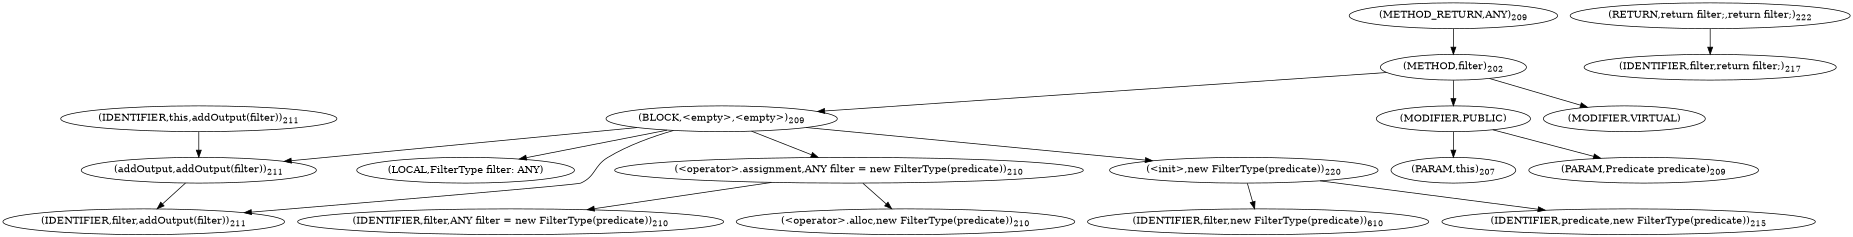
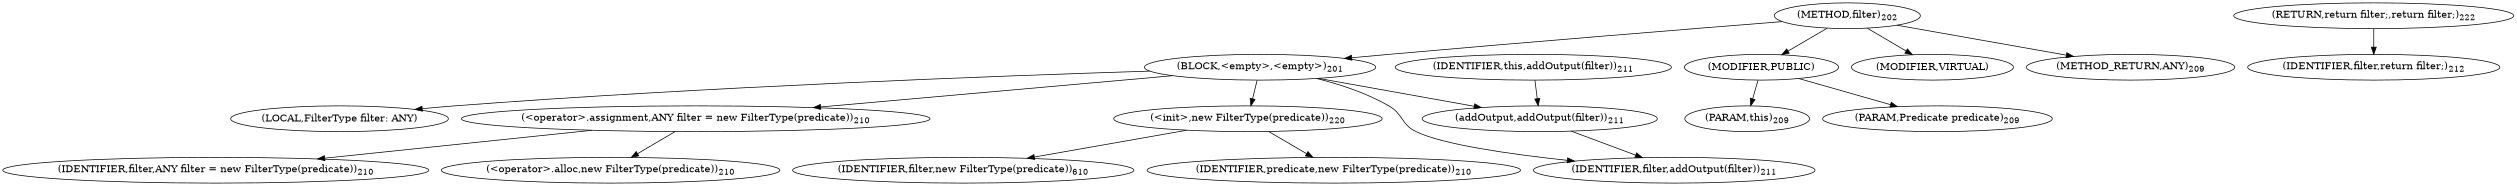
edge "(METHOD_RETURN,ANY)" -> "(METHOD,filter)": reversed
node "(IDENTIFIER,filter,return filter;)": text "217" -> "212"
node "(BLOCK,<empty>,<empty>)": text "209" -> "201"
node "(PARAM,this)": text "207" -> "209"
node "(IDENTIFIER,predicate,new FilterType(predicate))": text "215" -> "210"
